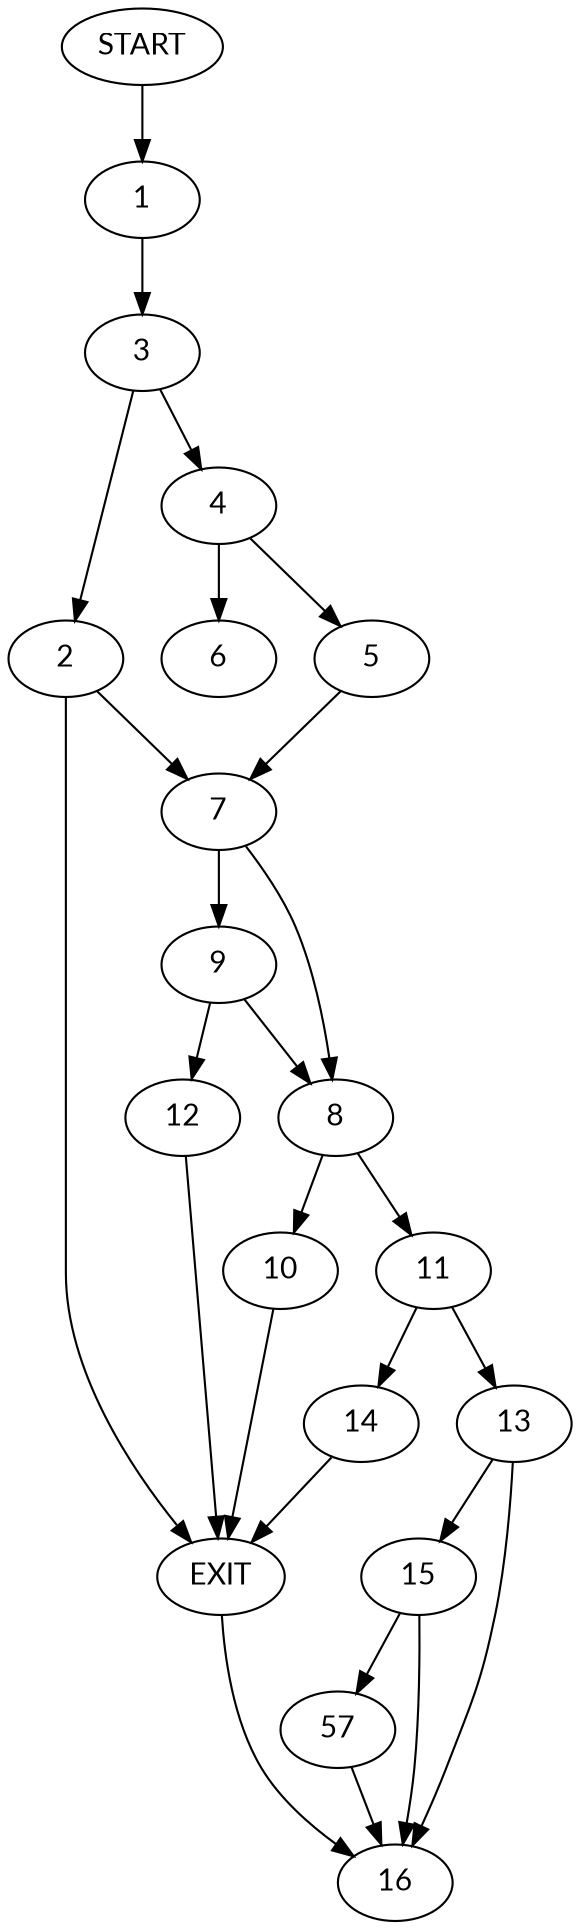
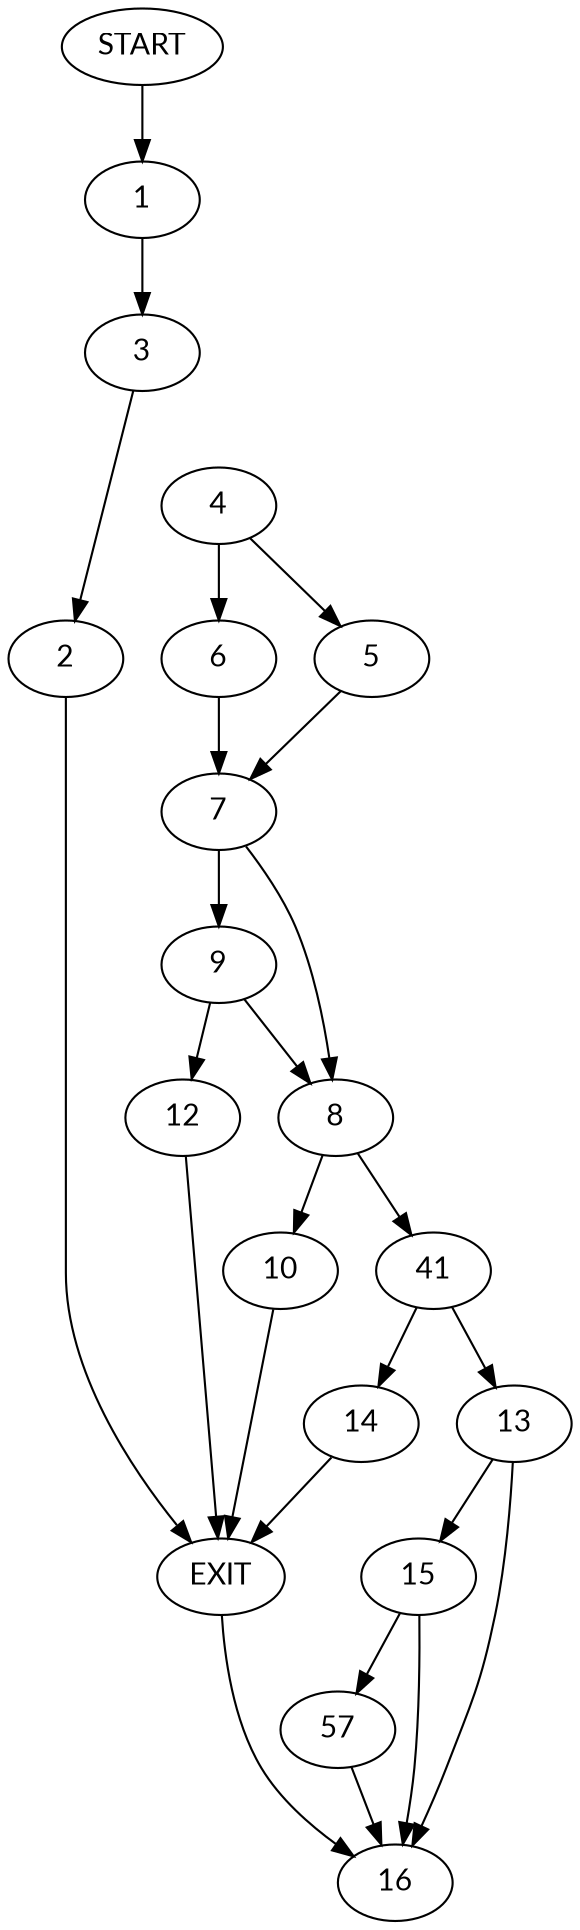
edge "3" -> "4": removed
edge "2" -> "7": now "6" -> "7"
node "11": label "11" -> "41"
